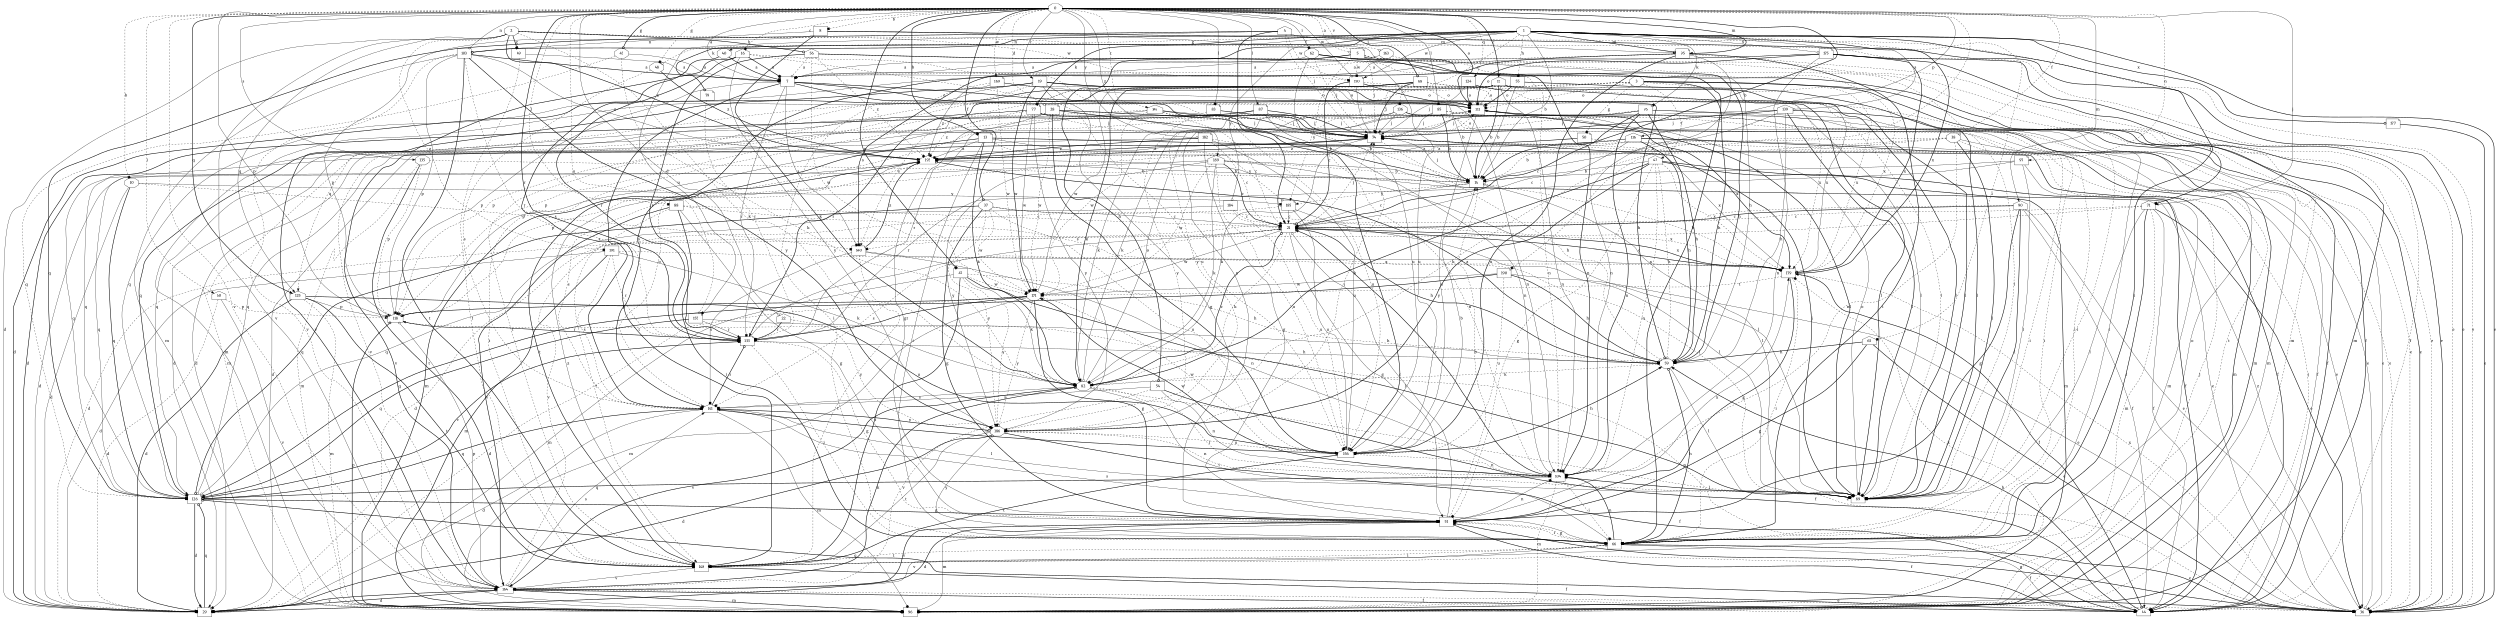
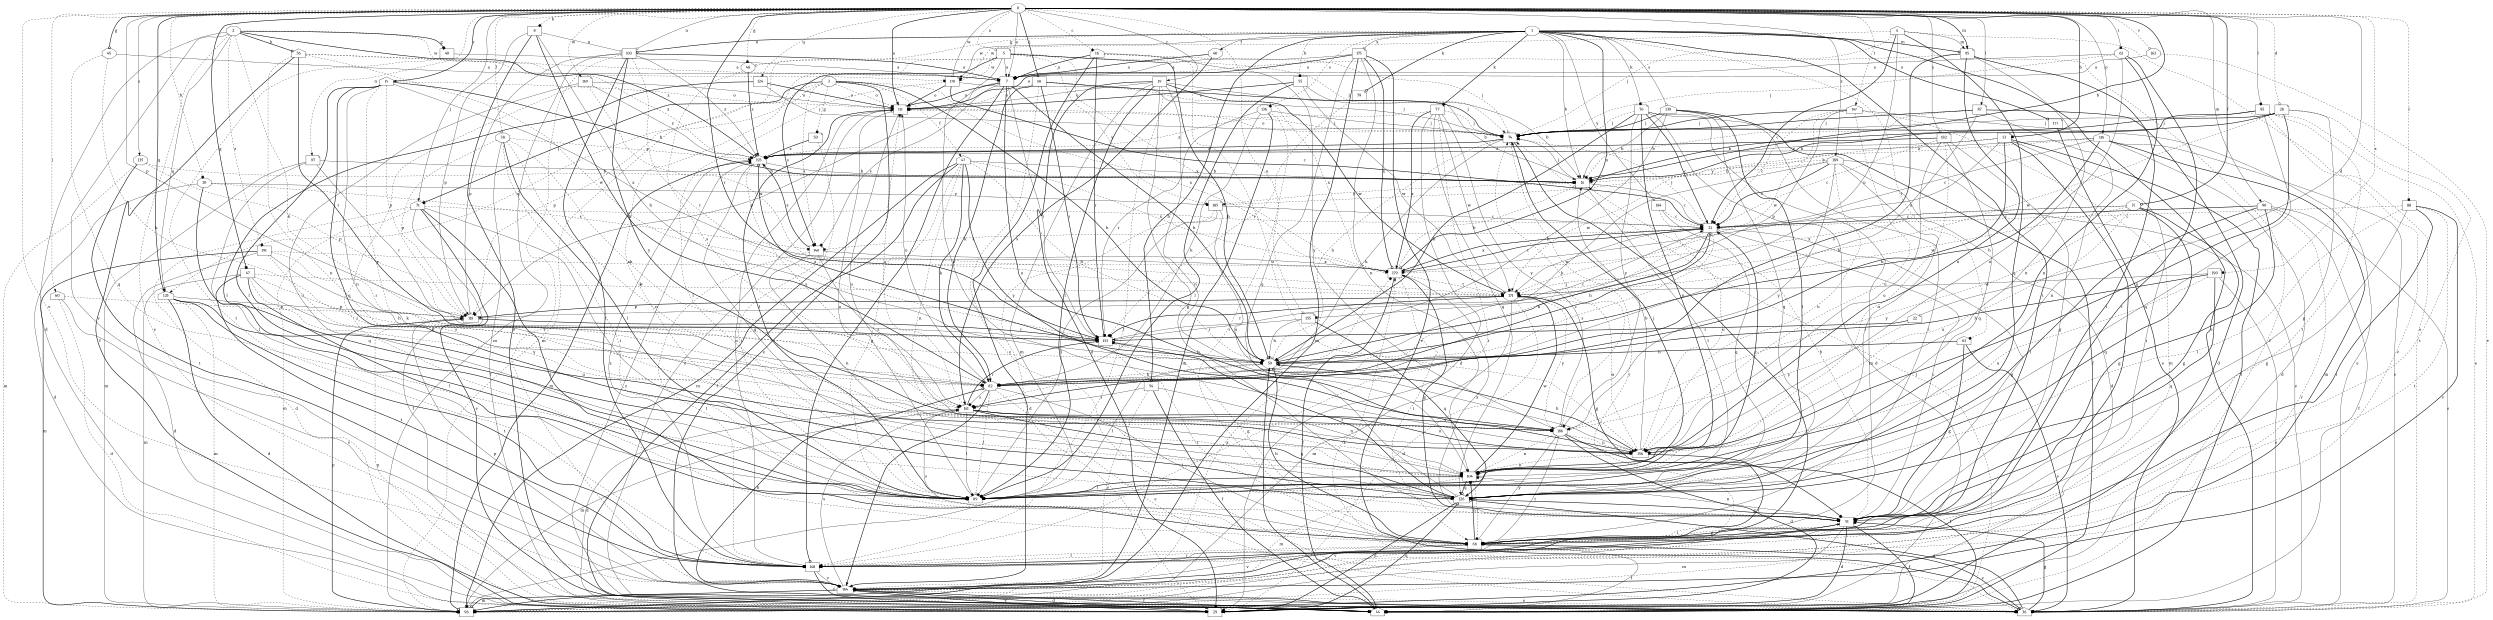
node "83": removed
node "126": shape note -> house
